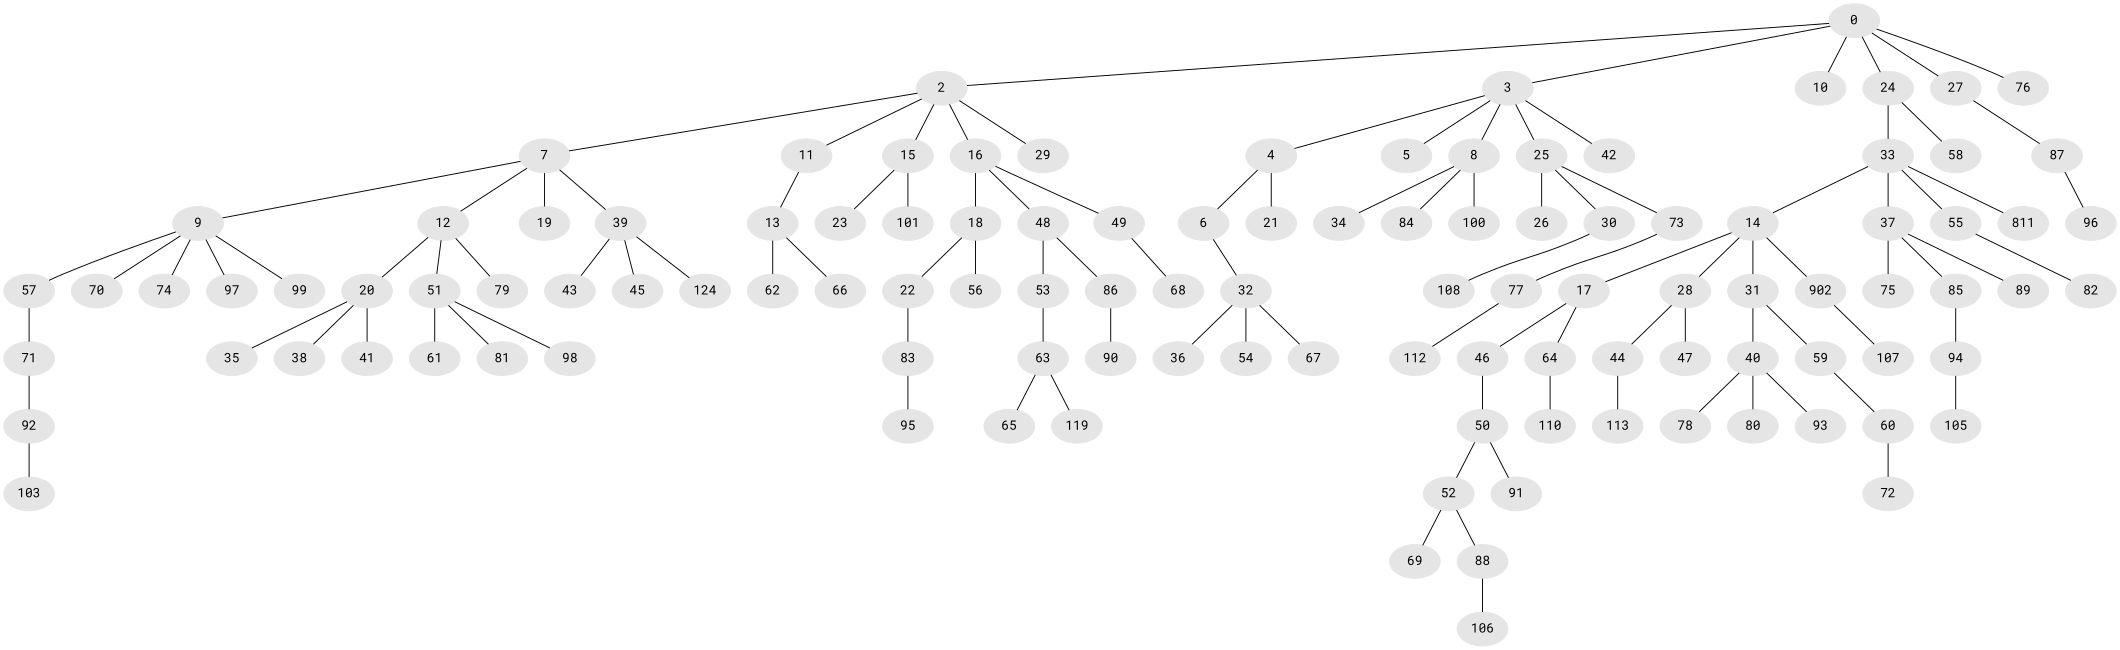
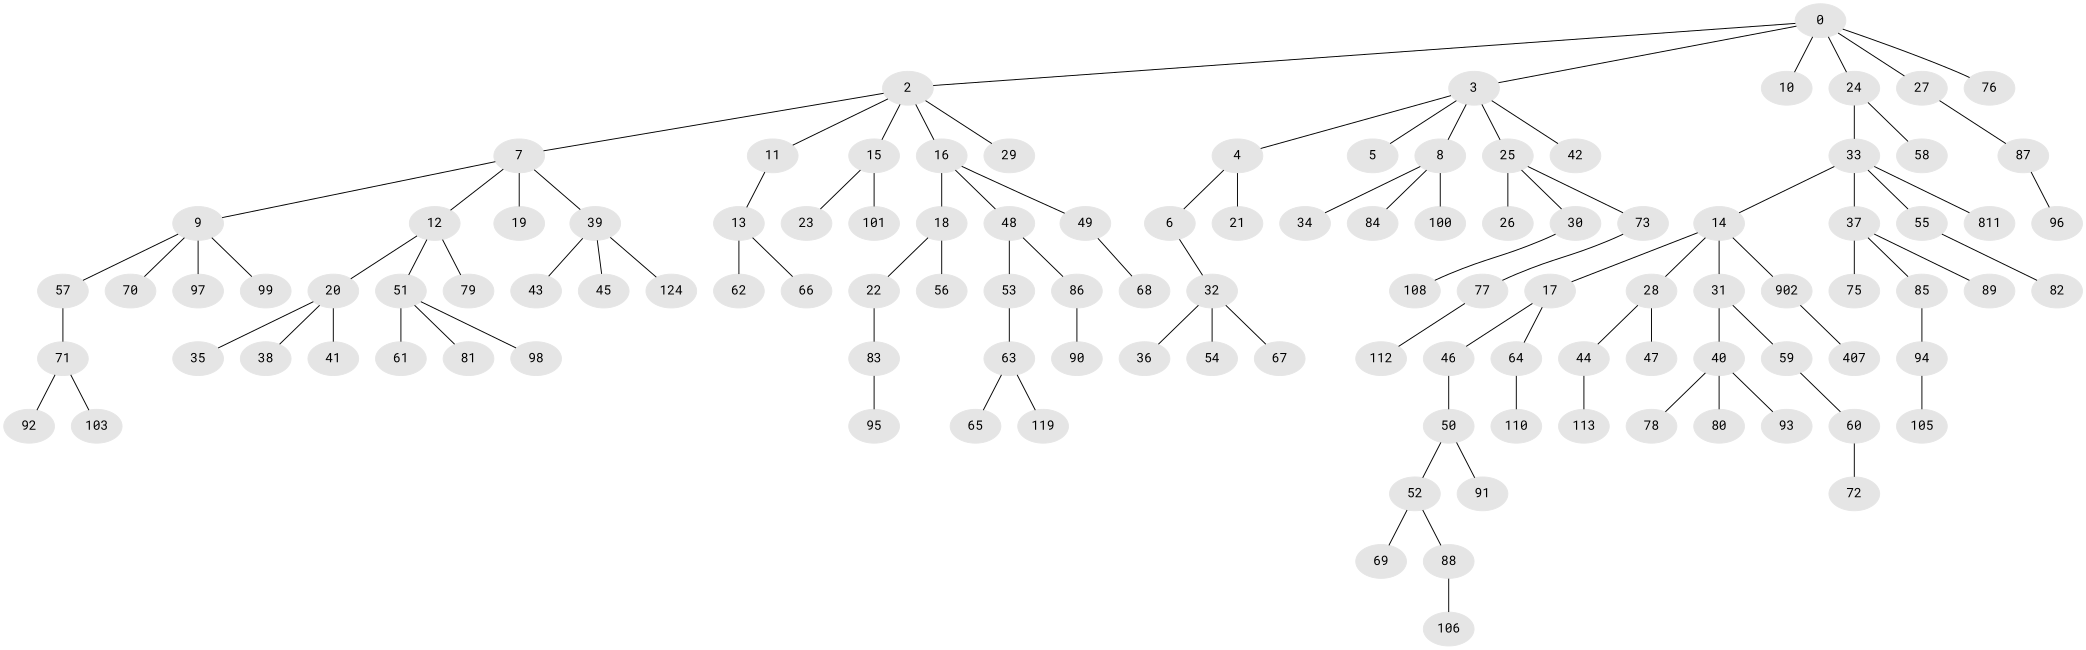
node "74": removed
node "107": label "107" -> "407"
edge "92" -- "103": now "71" -- "103"
